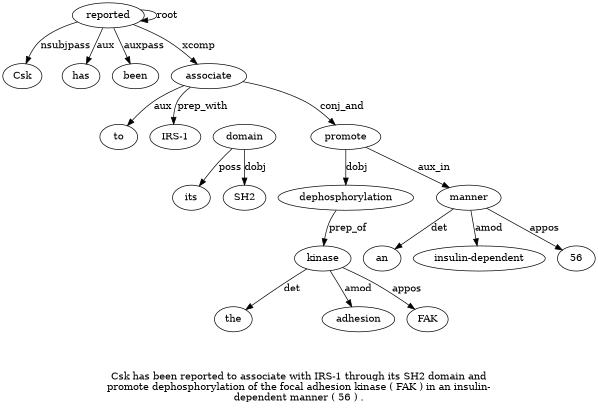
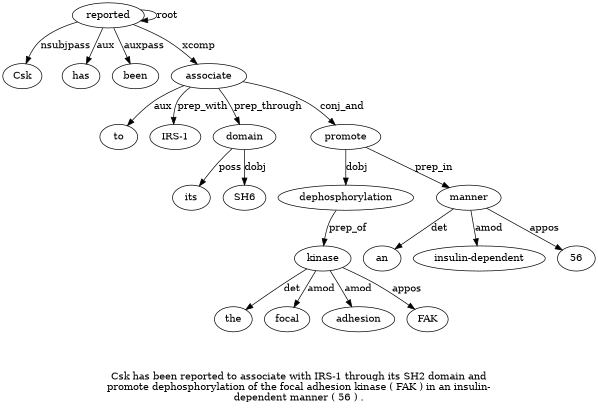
edge "associate" -> "domain": added, label "prep_through"
edge "promote" -> "manner": label "aux_in" -> "prep_in"
node "SH2": label "SH2" -> "SH6"
node "focal": added
